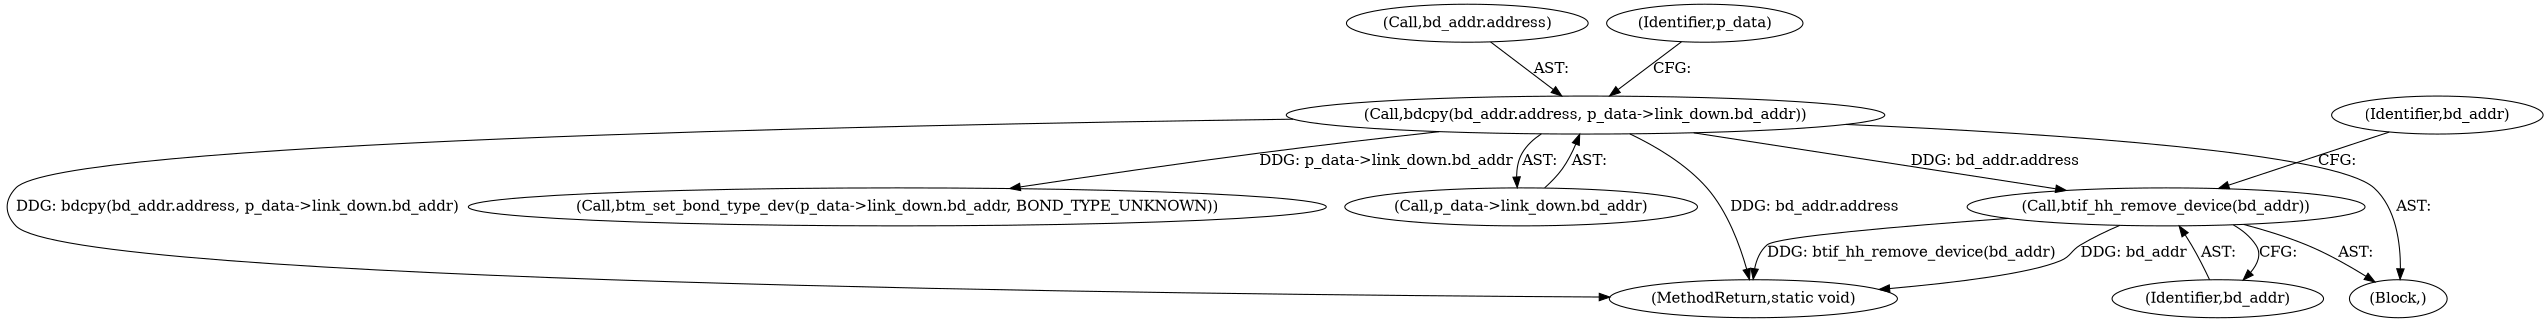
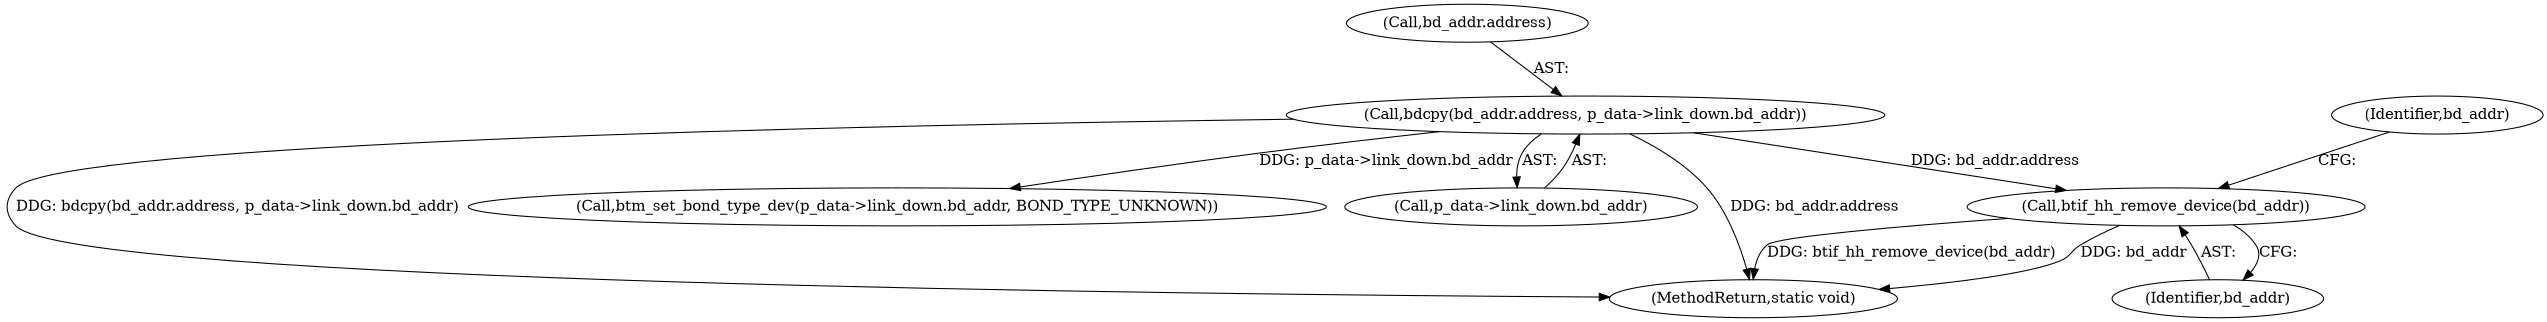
node "(Identifier,p_data)": removed
node "(Block,)": removed
